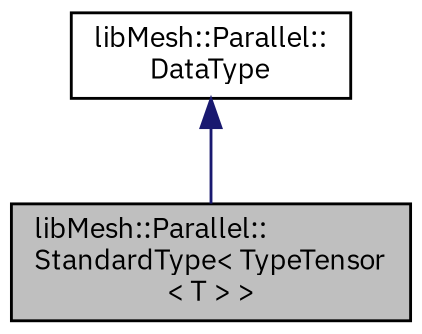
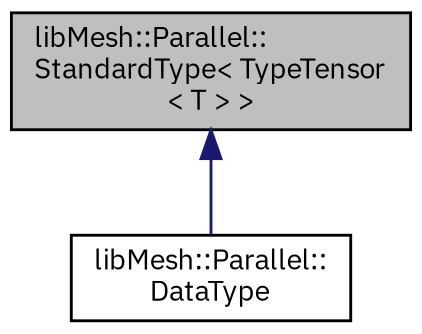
edge "libMesh::Parallel:: StandardType< TypeTensor < T > >" -> "libMesh::Parallel:: DataType": reversed
